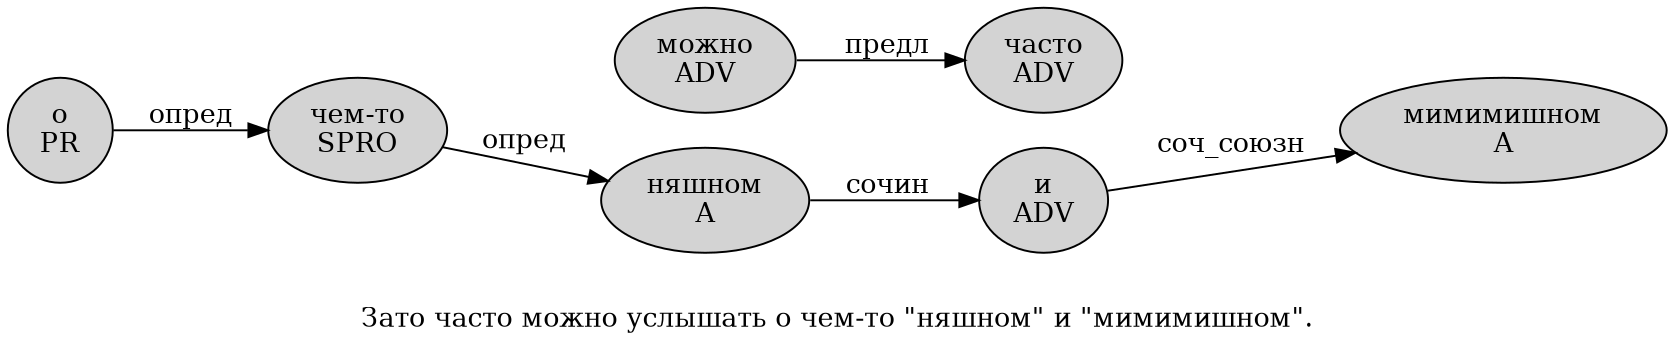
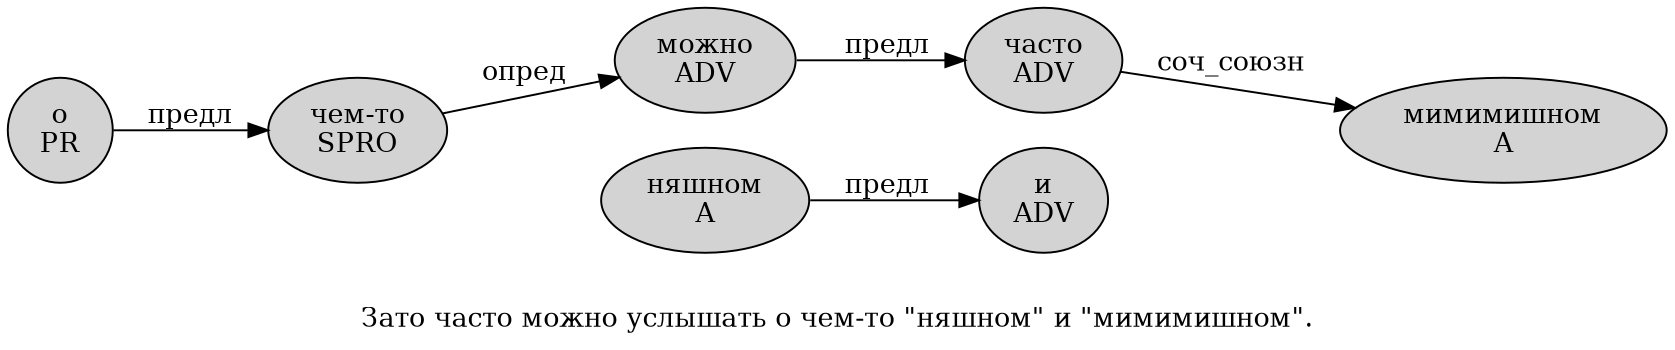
edge "о PR" -> "чем-то SPRO": label "опред" -> "предл"
edge "чем-то SPRO" -> "няшном A": now "чем-то SPRO" -> "можно ADV"
edge "и ADV" -> "мимимишном A": now "часто ADV" -> "мимимишном A"
edge "няшном A" -> "и ADV": label "сочин" -> "предл"
